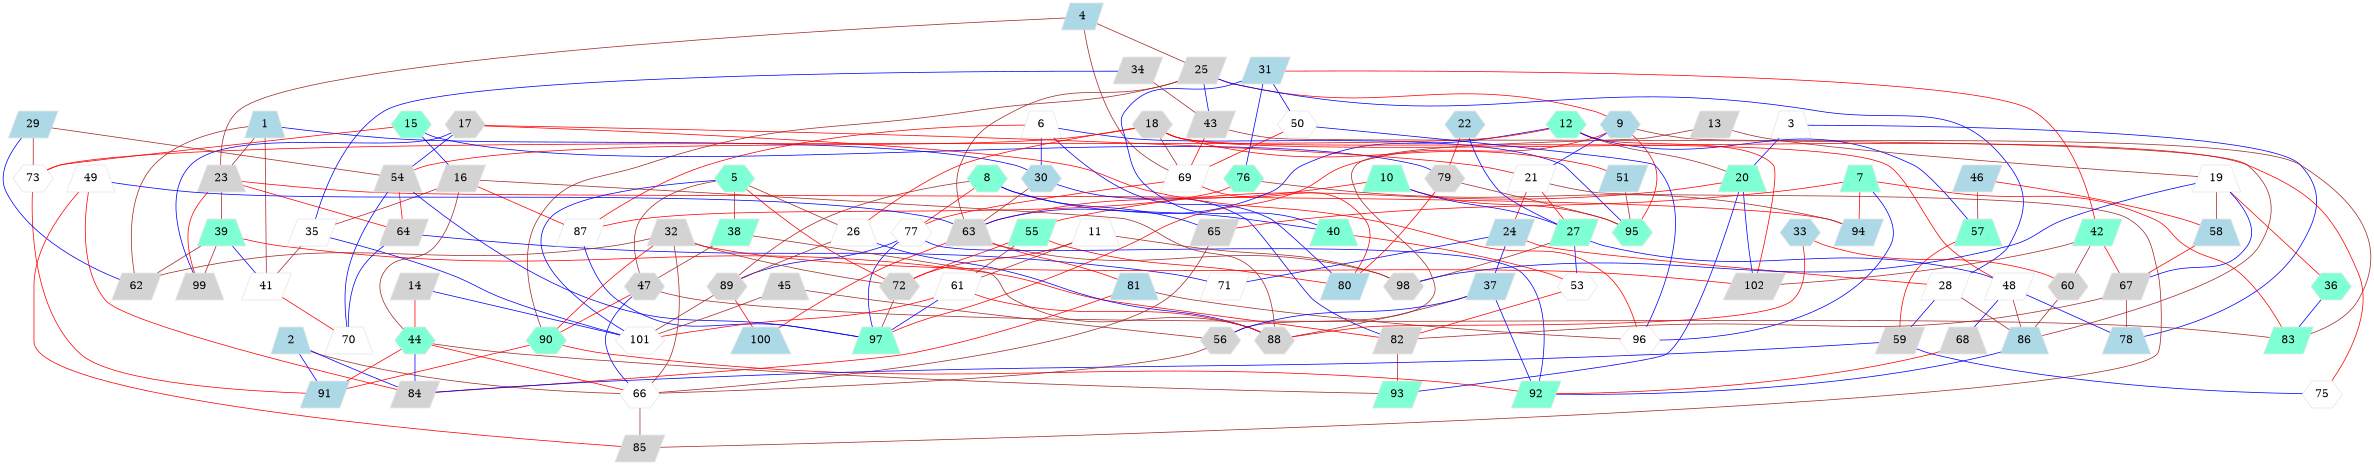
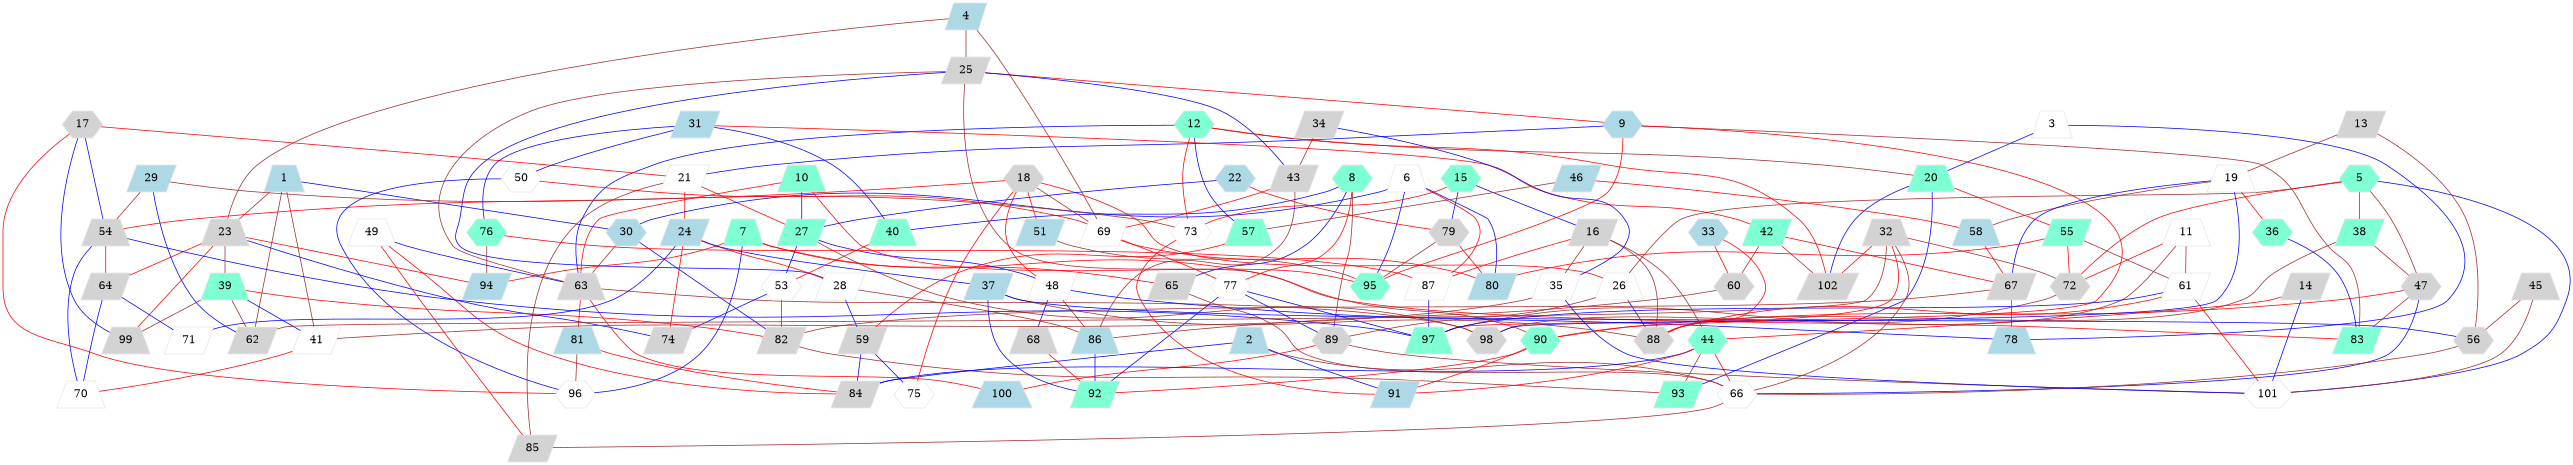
node "74": added
